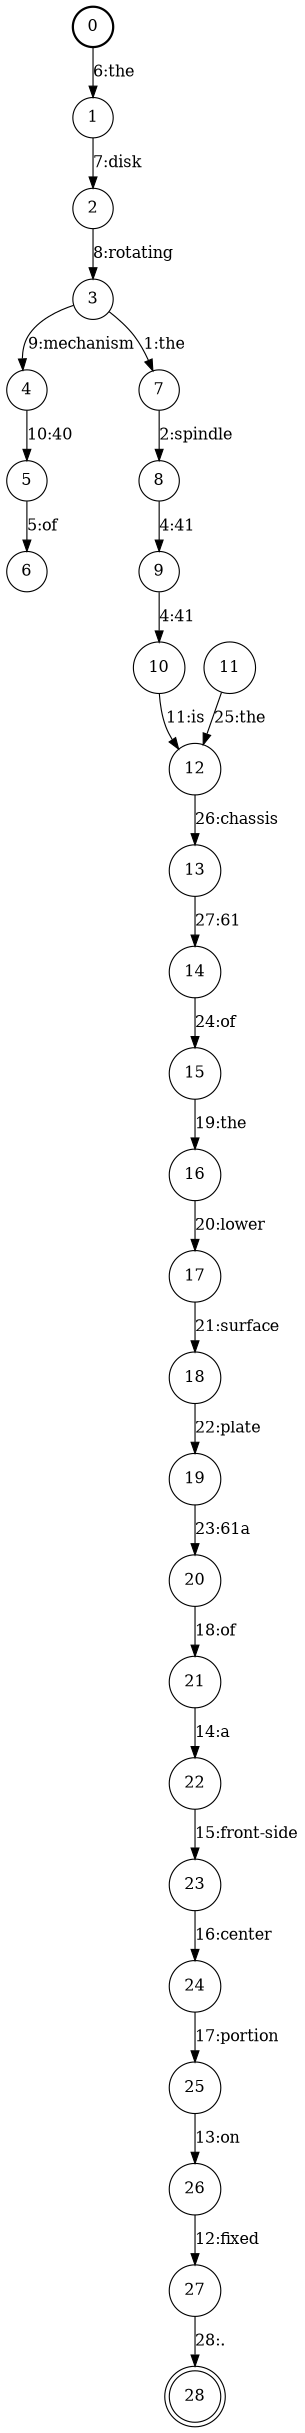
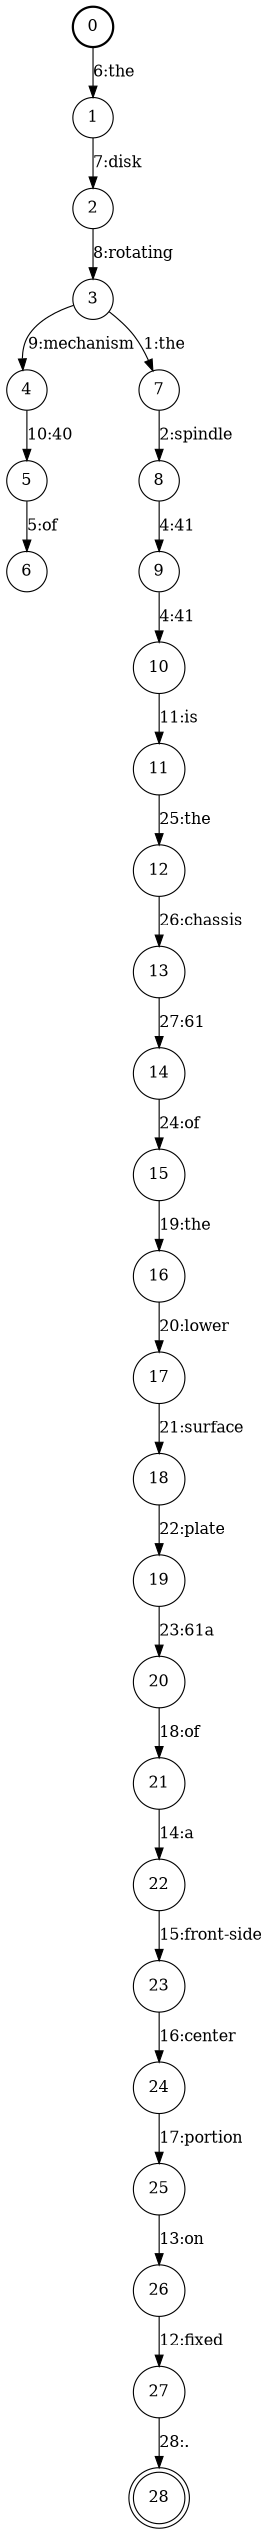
edge "10" -> "12": now "10" -> "11"
